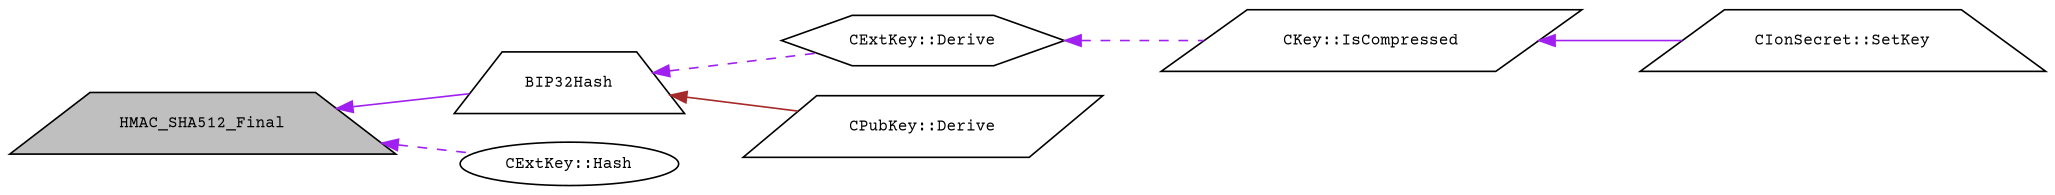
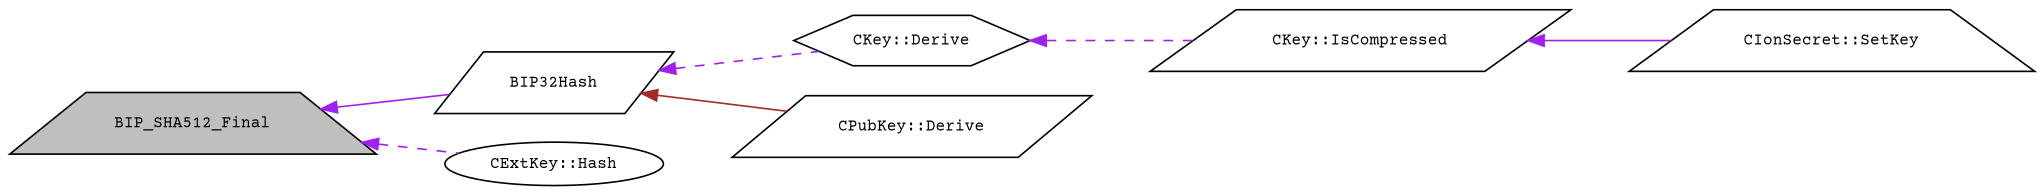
node "CExtKey::Derive": label "CExtKey::Derive" -> "CKey::Derive"
node "BIP32Hash": shape trapezium -> parallelogram
node "HMAC_SHA512_Final": label "HMAC_SHA512_Final" -> "BIP_SHA512_Final"
